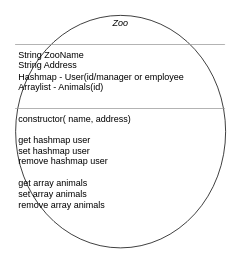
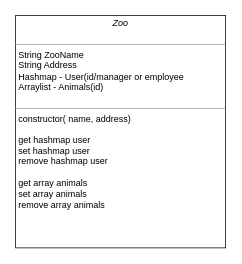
node "Zoo String ZooName String Address Hashmap - User(id/manager or employee Arraylist - Animals(id) constructor( name, address) get hashmap user set hashmap user remove hashmap user get array animals set array animals remove array animals": shape ellipse -> rectangle
